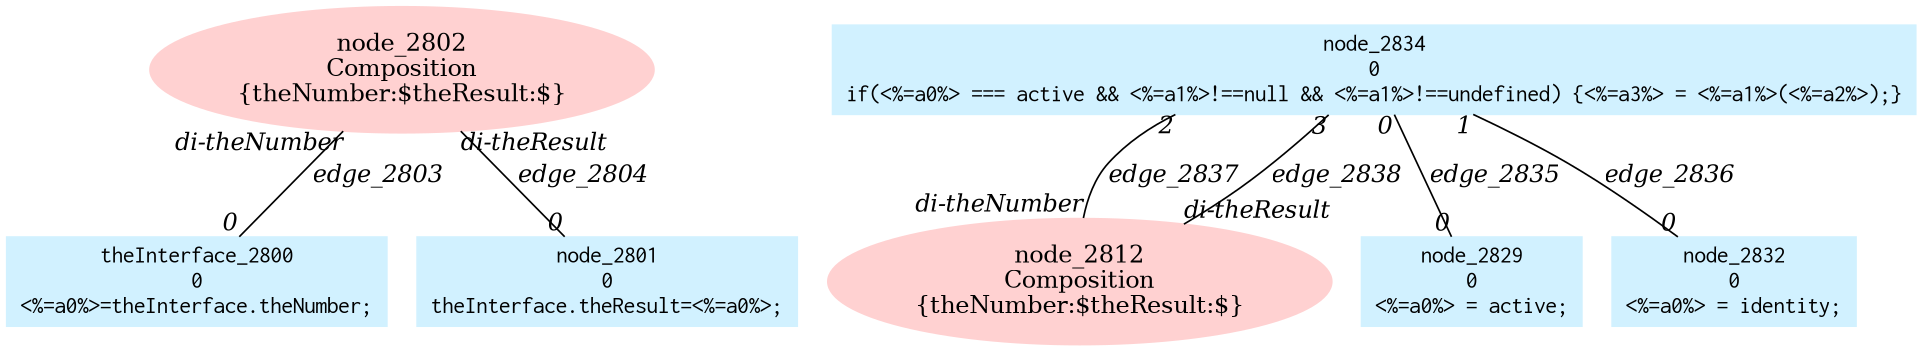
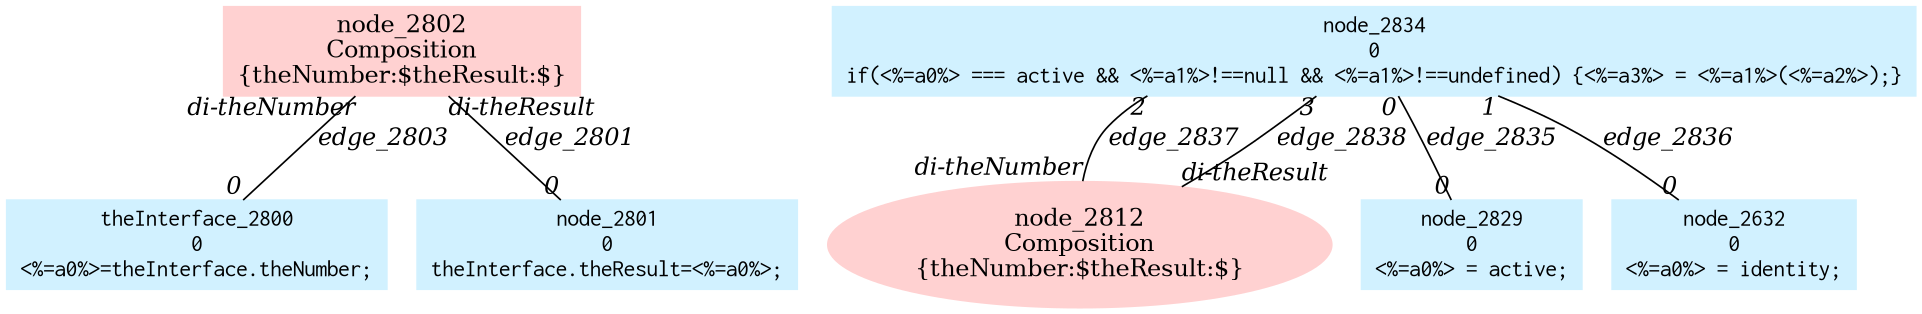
node "node_2802 Composition {theNumber:$theResult:$}": shape ellipse -> box
edge "node_2802 Composition {theNumber:$theResult:$}" -- "node_2801 0 theInterface.theResult=<%=a0%>;": label "edge_2804" -> "edge_2801"
node "node_2832 0 <%=a0%> = identity;": label "node_2832 0 <%=a0%> = identity;" -> "node_2632 0 <%=a0%> = identity;"
